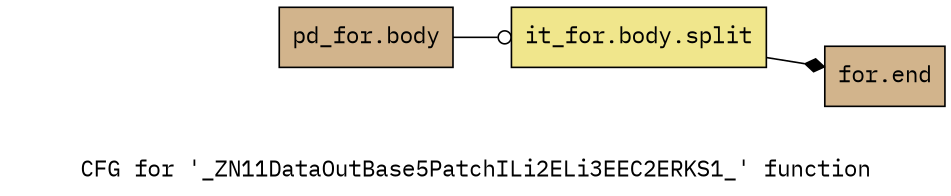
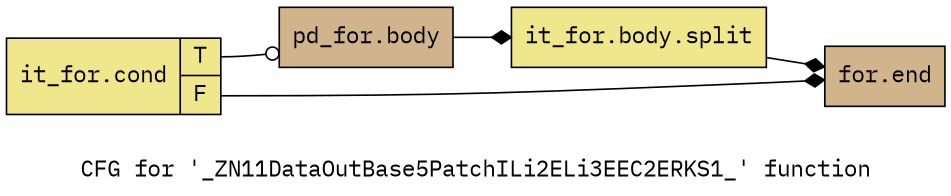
edge "pd_for.body" -> "it_for.body.split": arrowhead odot -> diamond
node "it_for.cond": added
